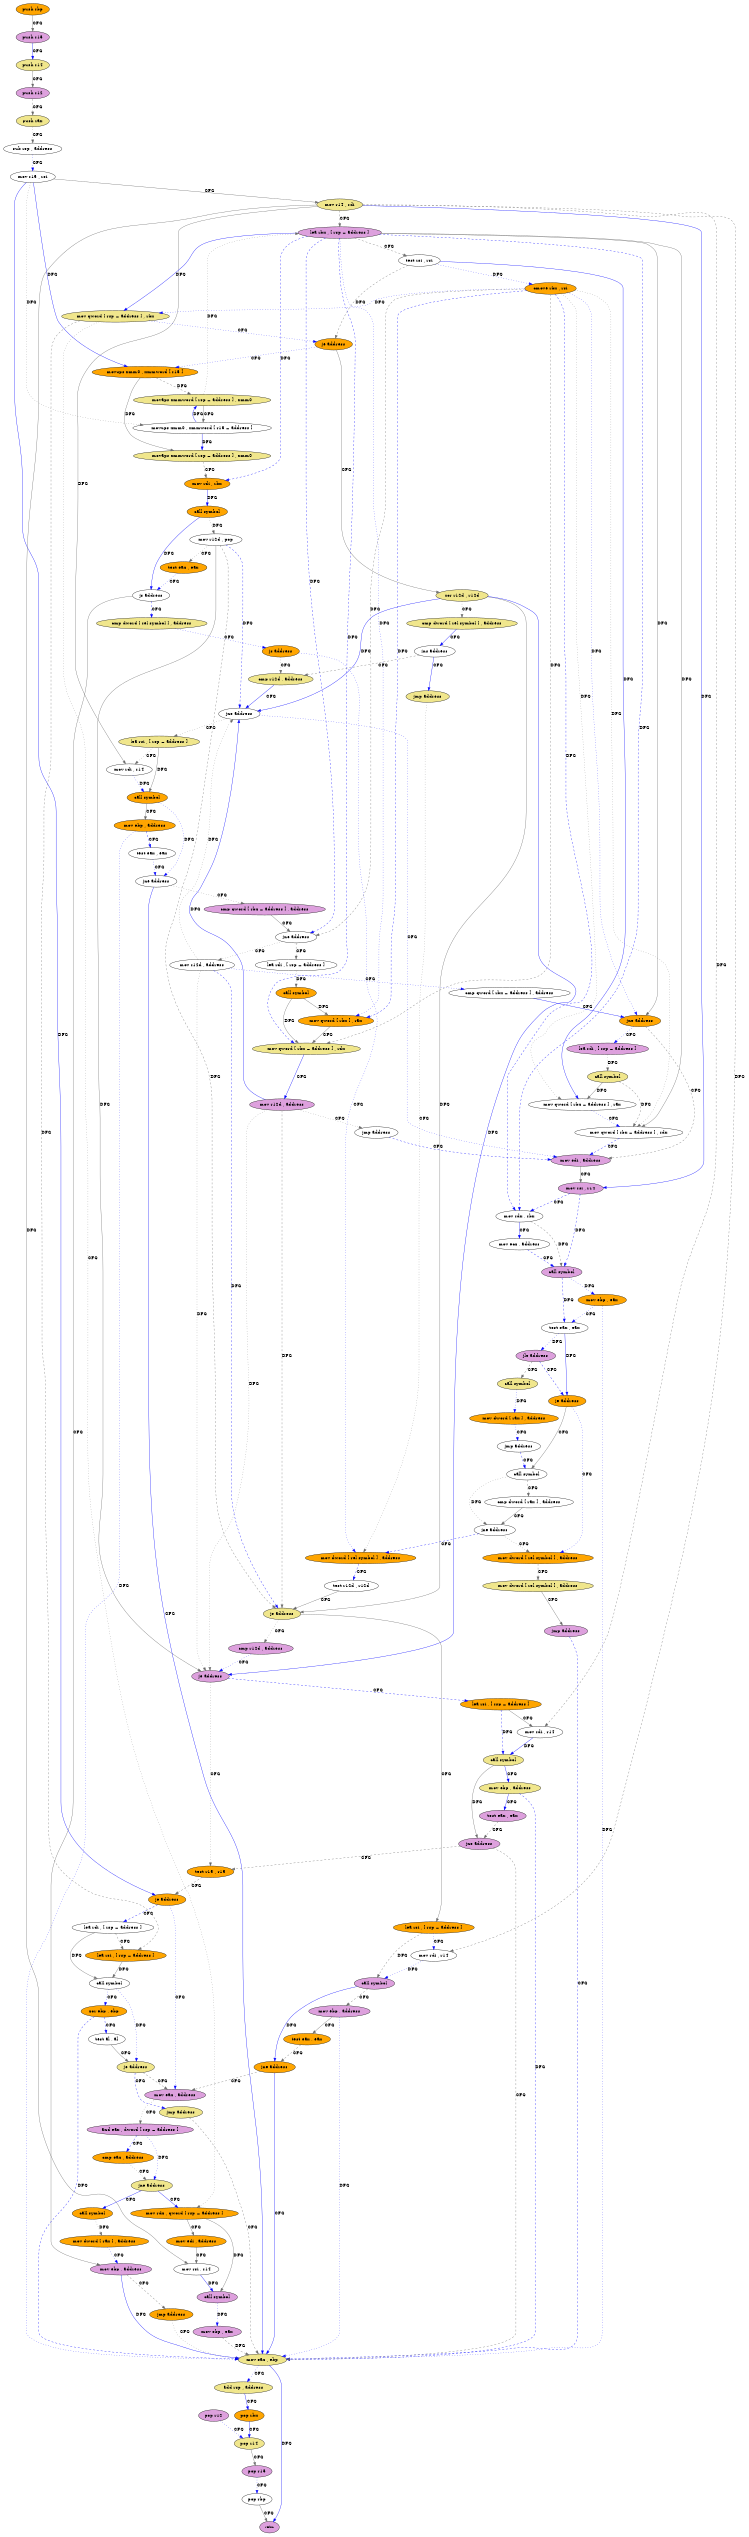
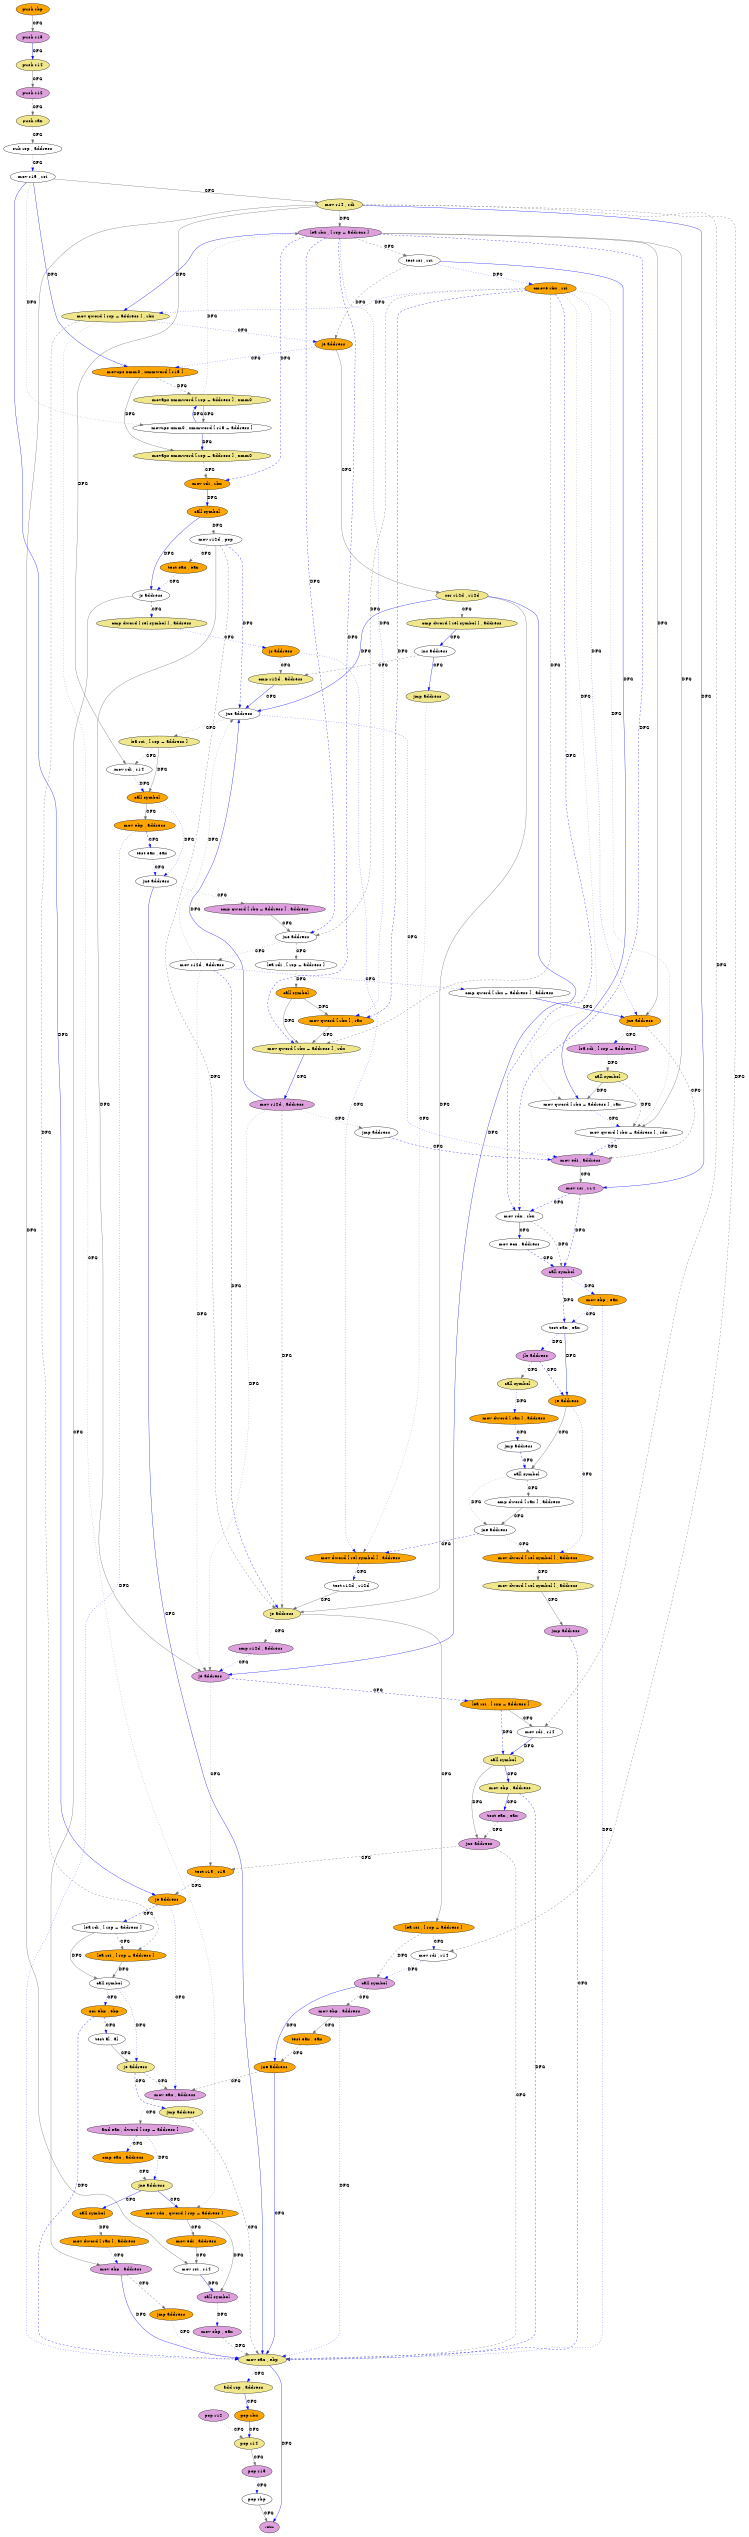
edge "mov r14 , rdi" -> "lea rbx , [ rsp + address ]": label "CFG" -> "DFG"
edge "pop r12" -> "pop r14": color blue -> gray40
